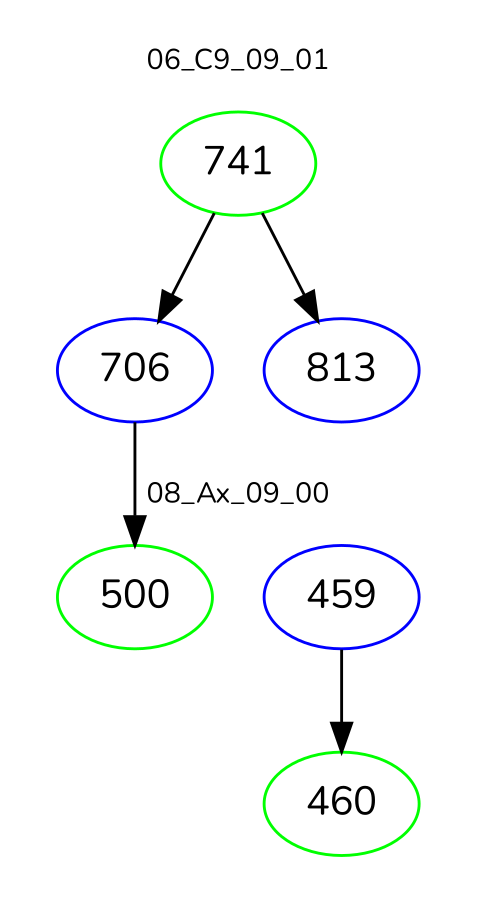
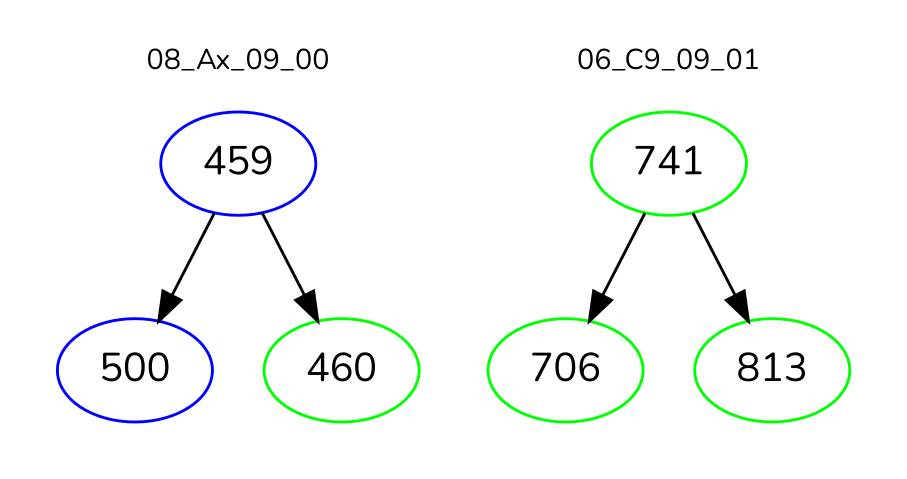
node "706": color blue -> green
node "813": color blue -> green
edge "706" -> "500": now "459" -> "500"
node "500": color green -> blue
